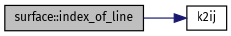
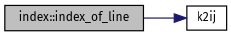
node "surface::index_of_line": label "surface::index_of_line" -> "index::index_of_line"
